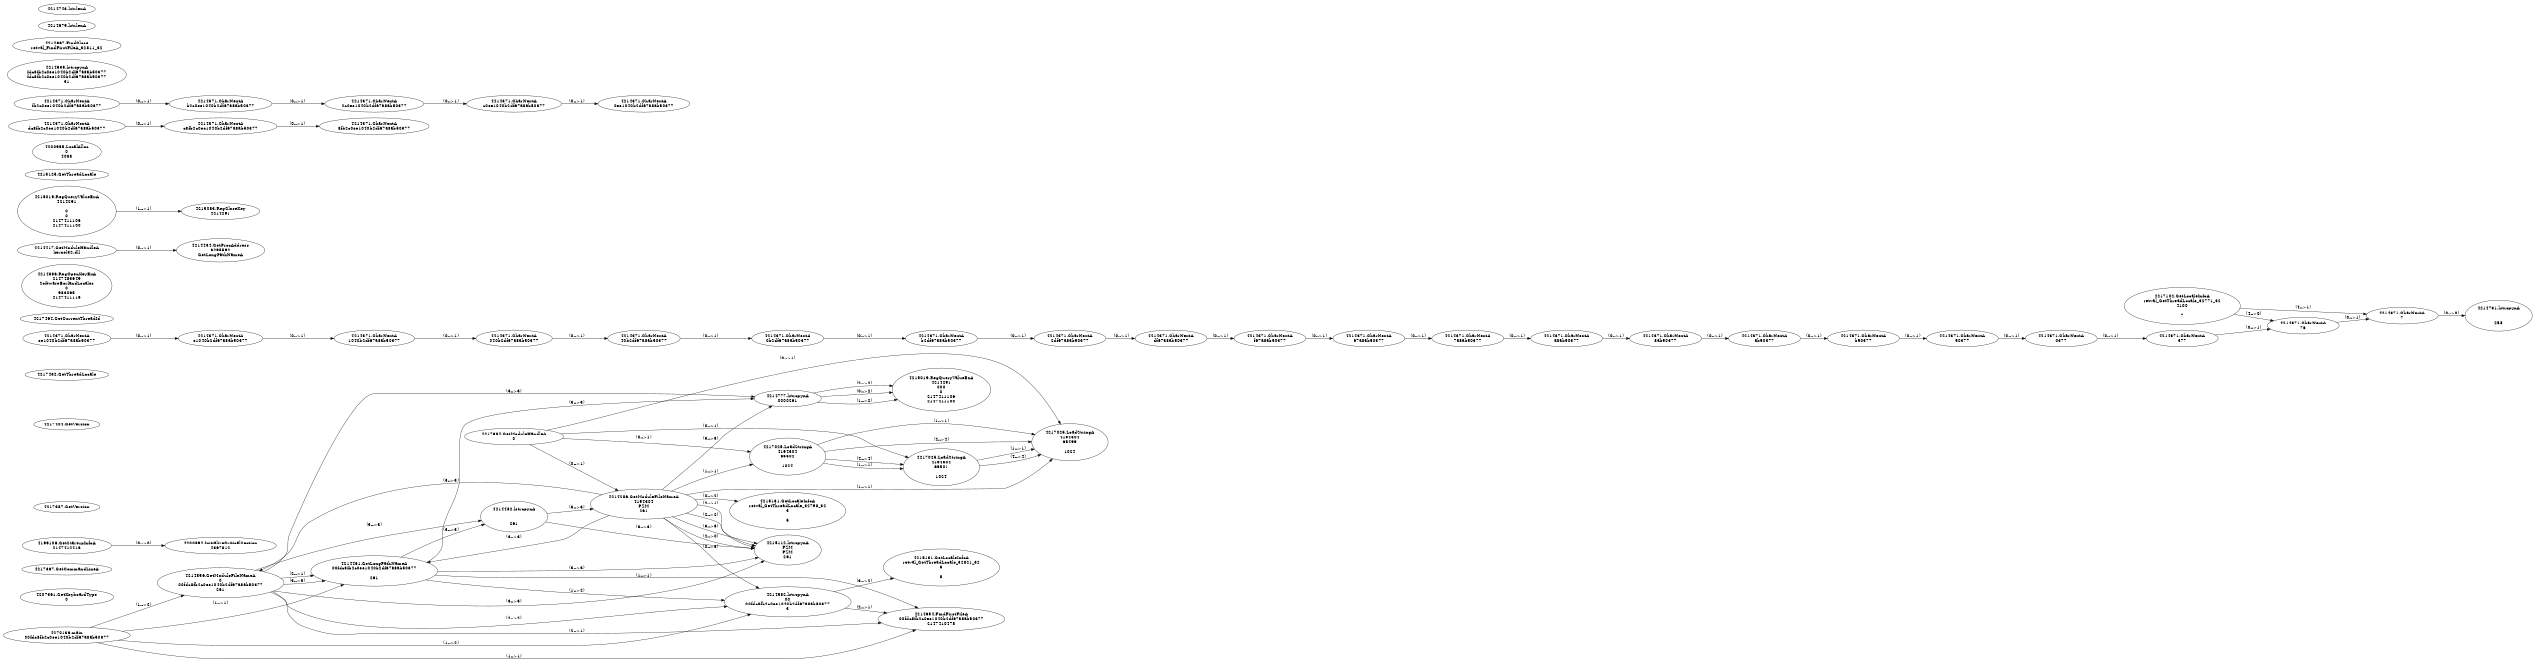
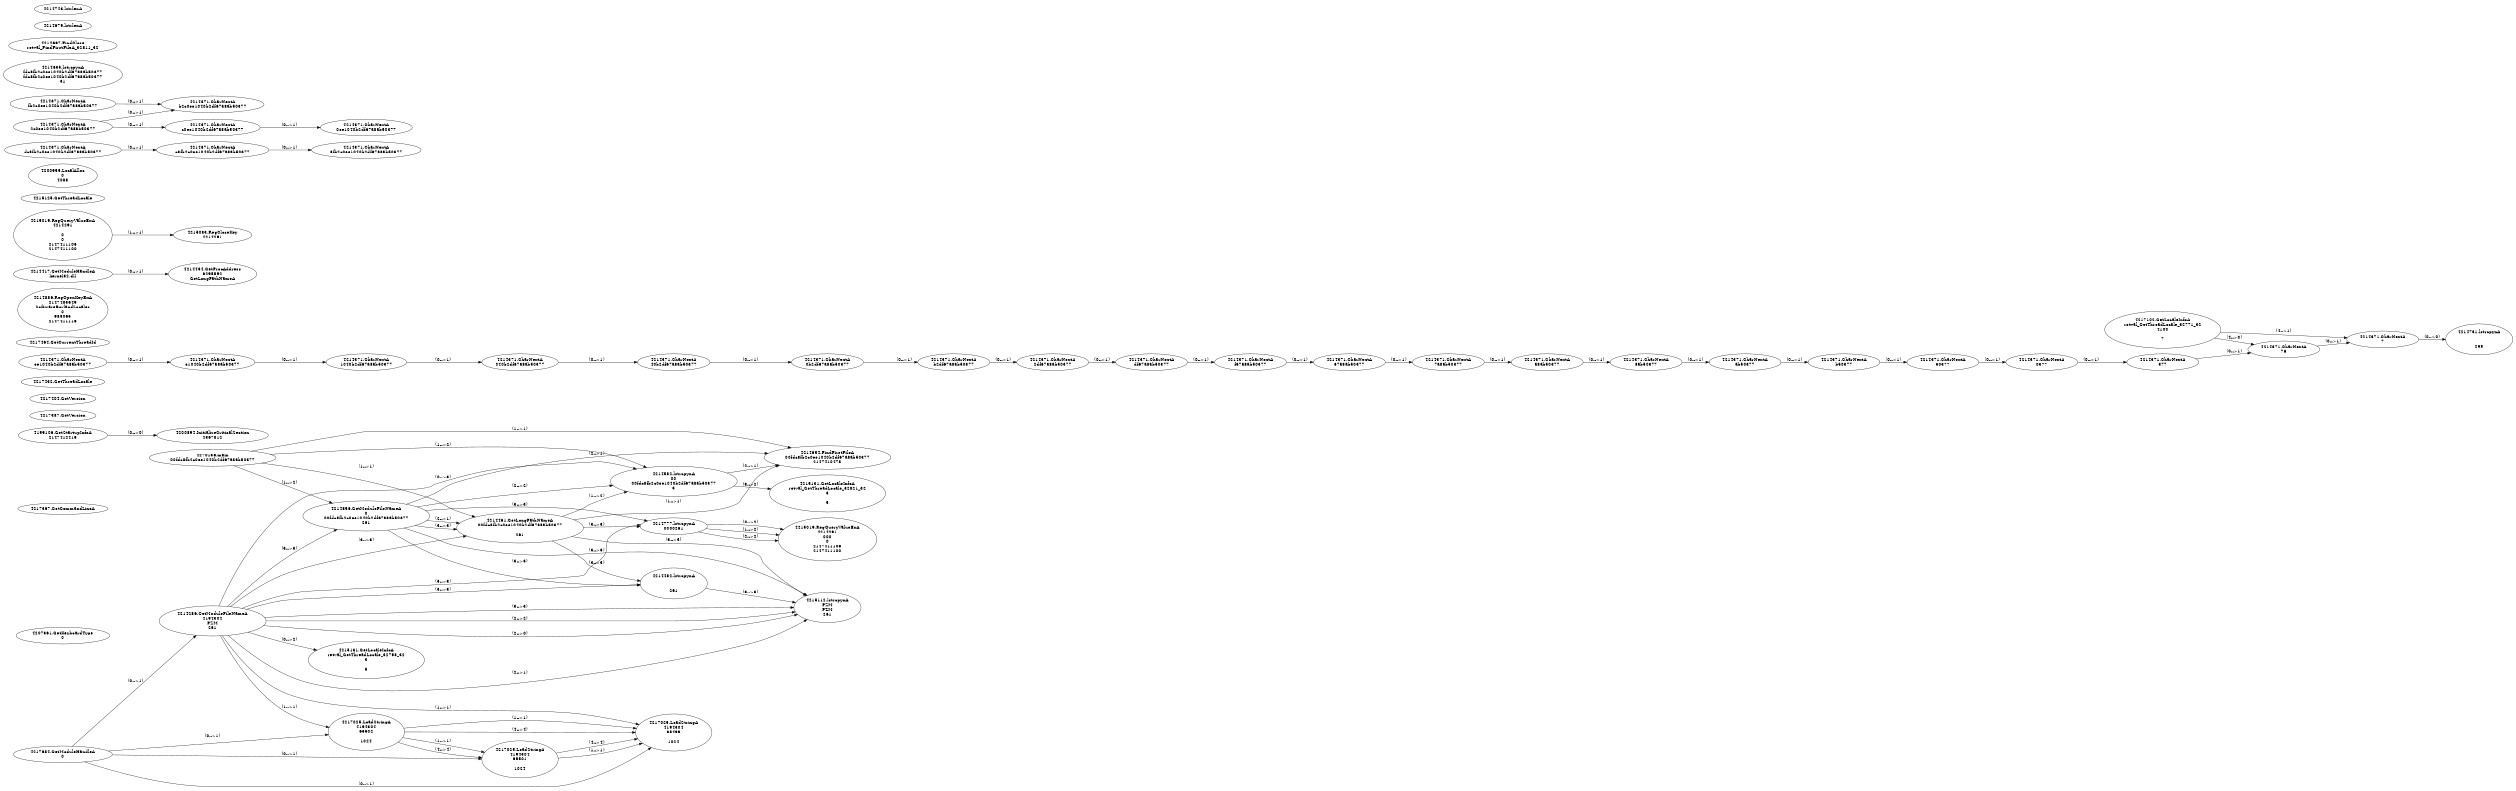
edge "4214371.CharNextA b2c0ee1040b2df67a8ab50377" -> "4214371.CharNextA 2c0ee1040b2df67a8ab50377": reversed
edge "4214482.lstrcpynA 261" -> "4214286.GetModuleFileNameA 4194304 PZM 261": reversed
